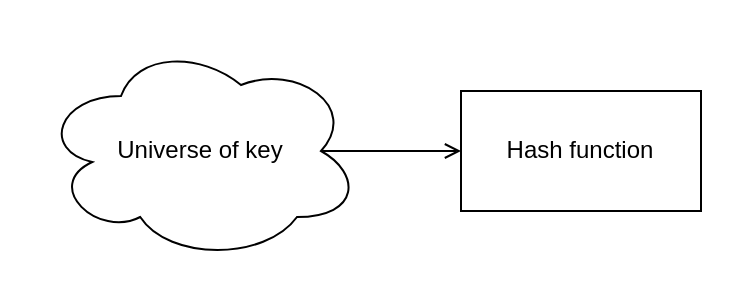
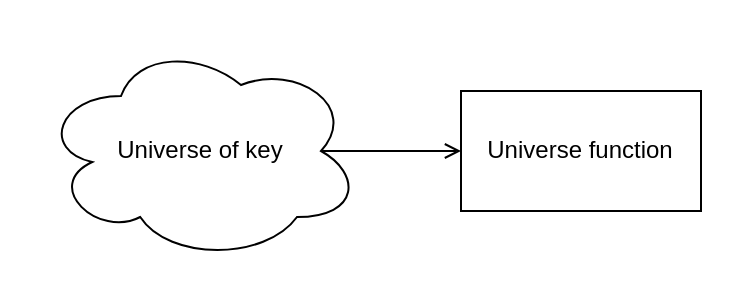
node "Hash function": label "Hash function" -> "Universe function"
